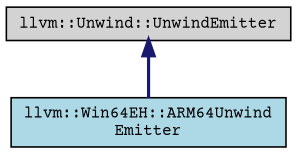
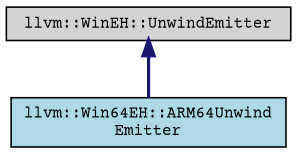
node "llvm::Unwind::UnwindEmitter": label "llvm::Unwind::UnwindEmitter" -> "llvm::WinEH::UnwindEmitter"
